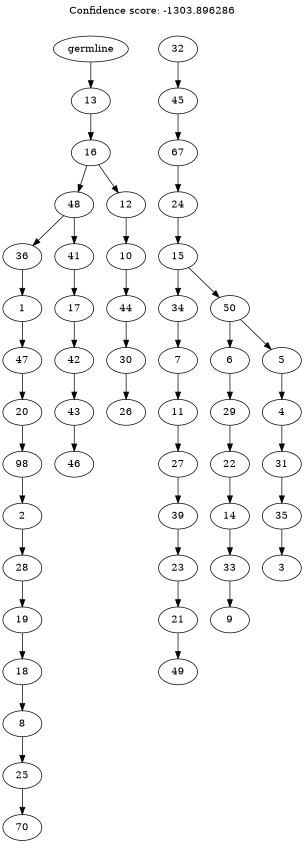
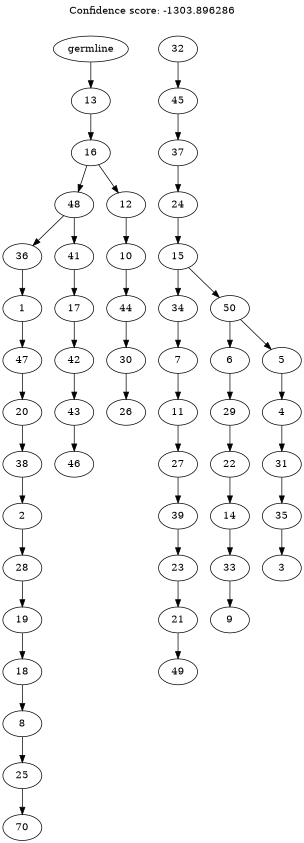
node "67": label "67" -> "37"
node "98": label "98" -> "38"
